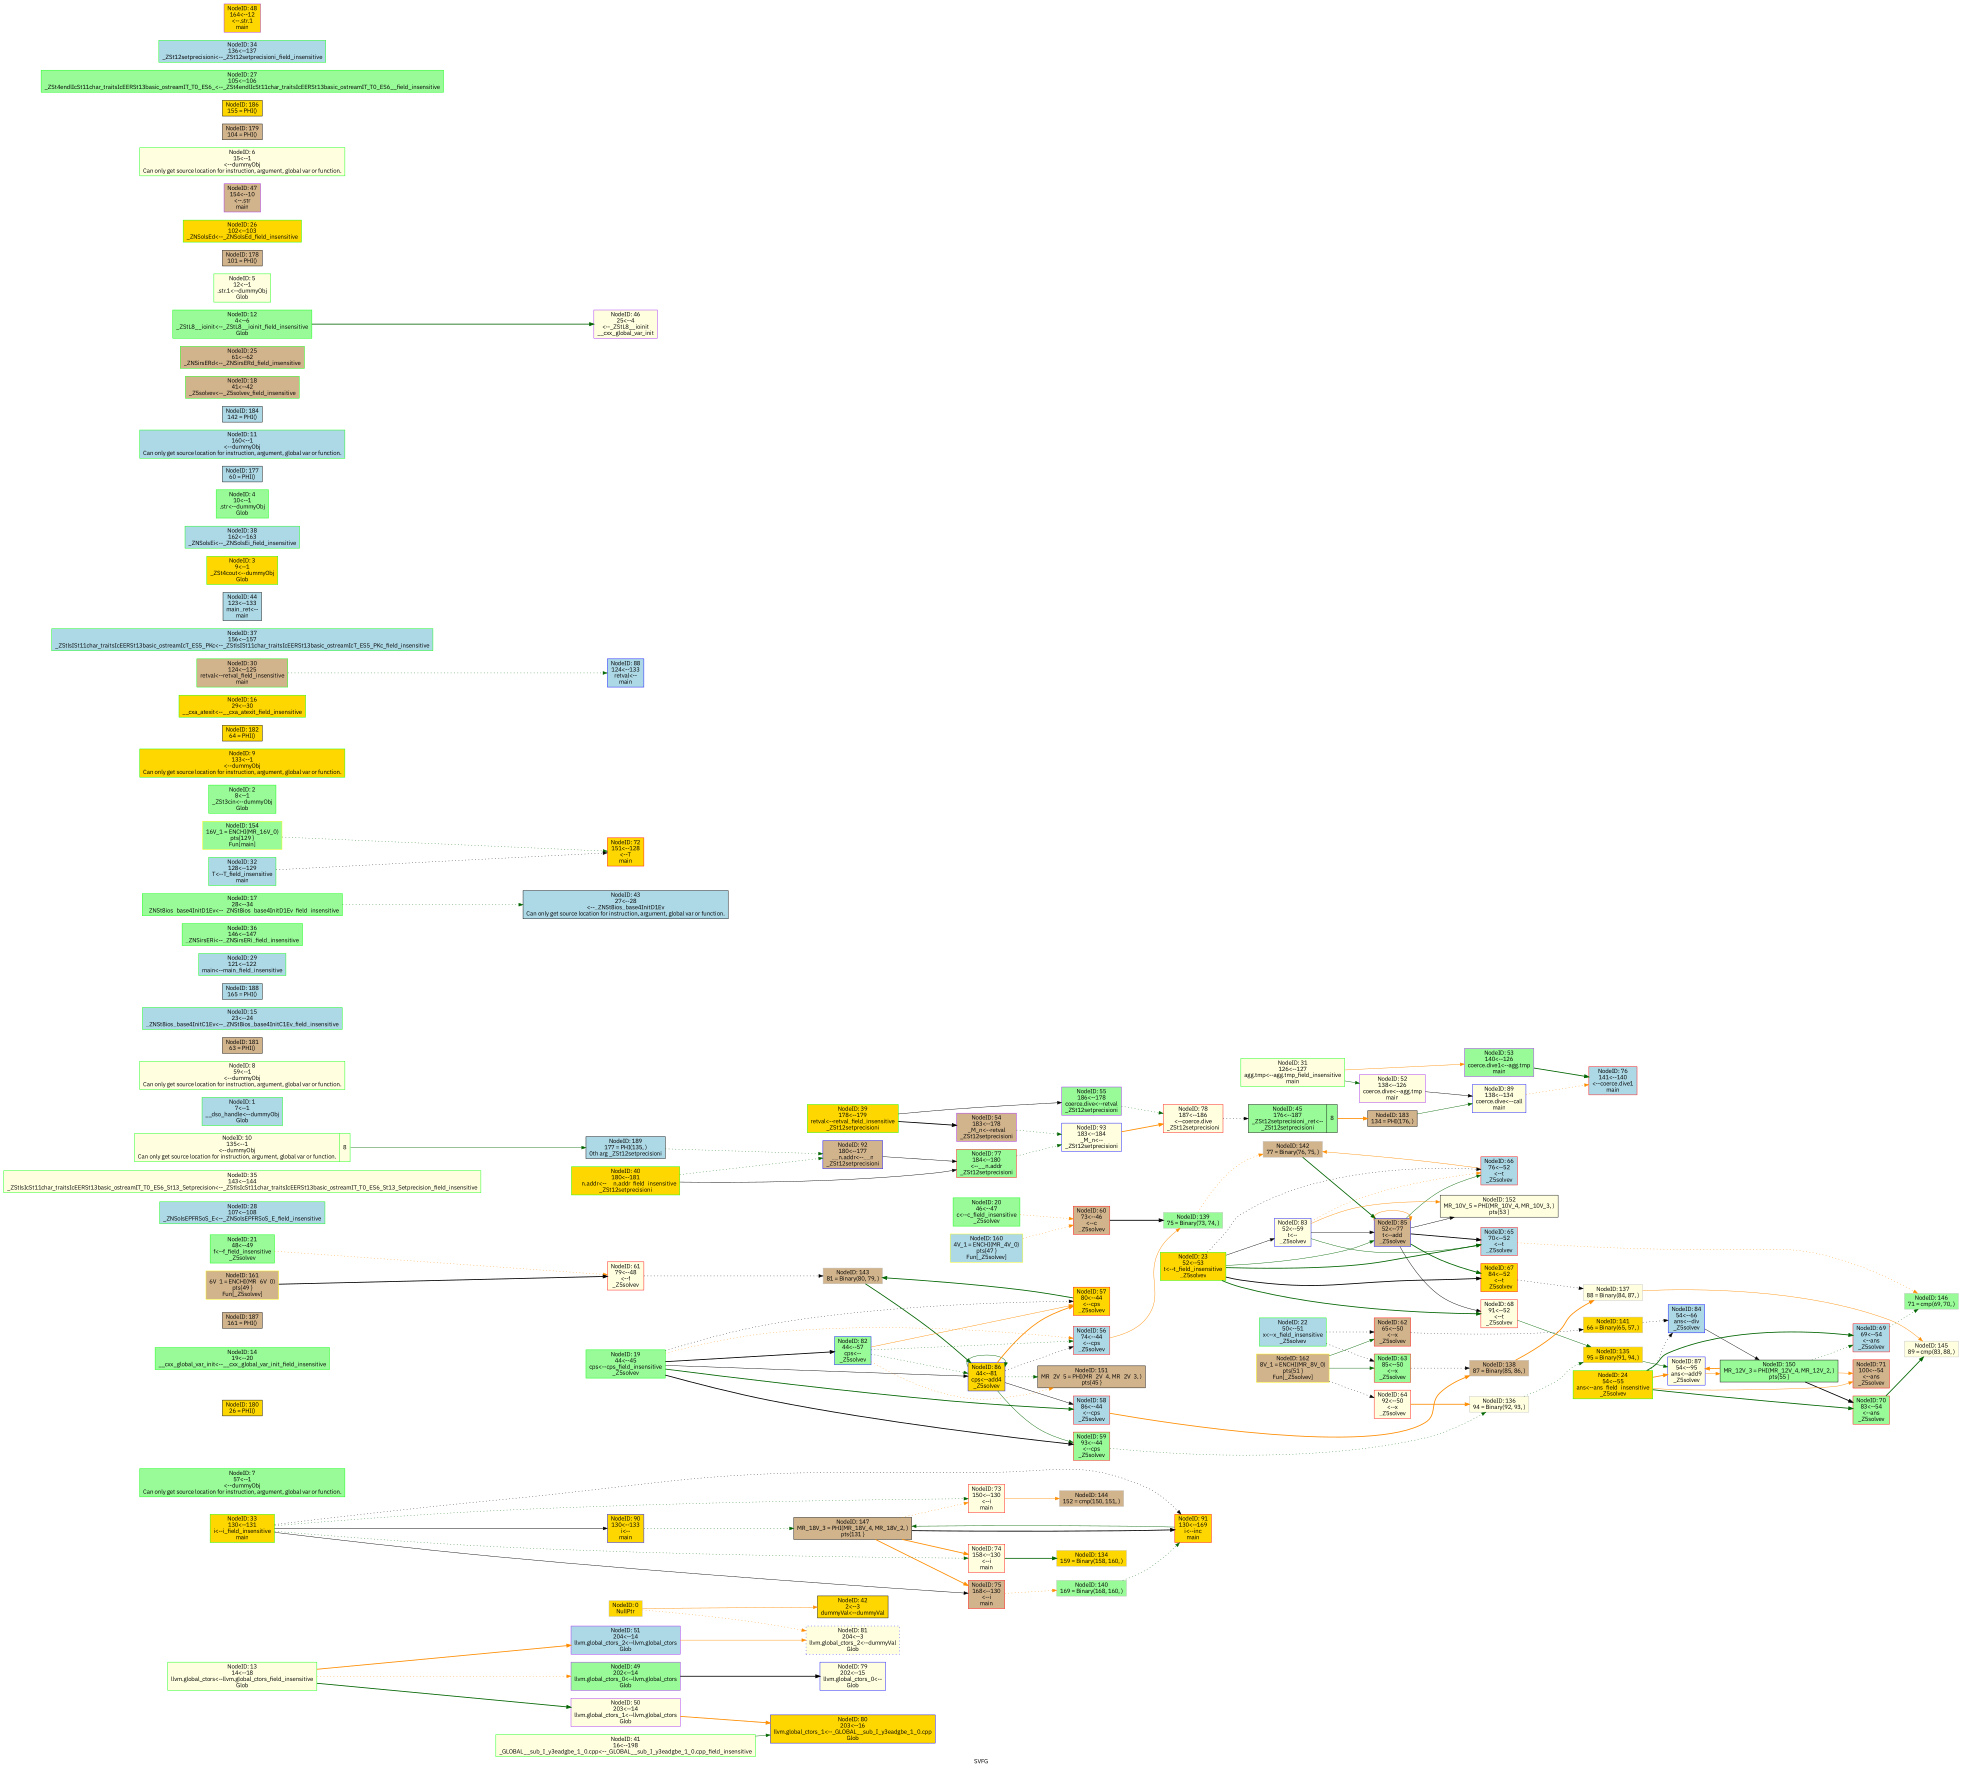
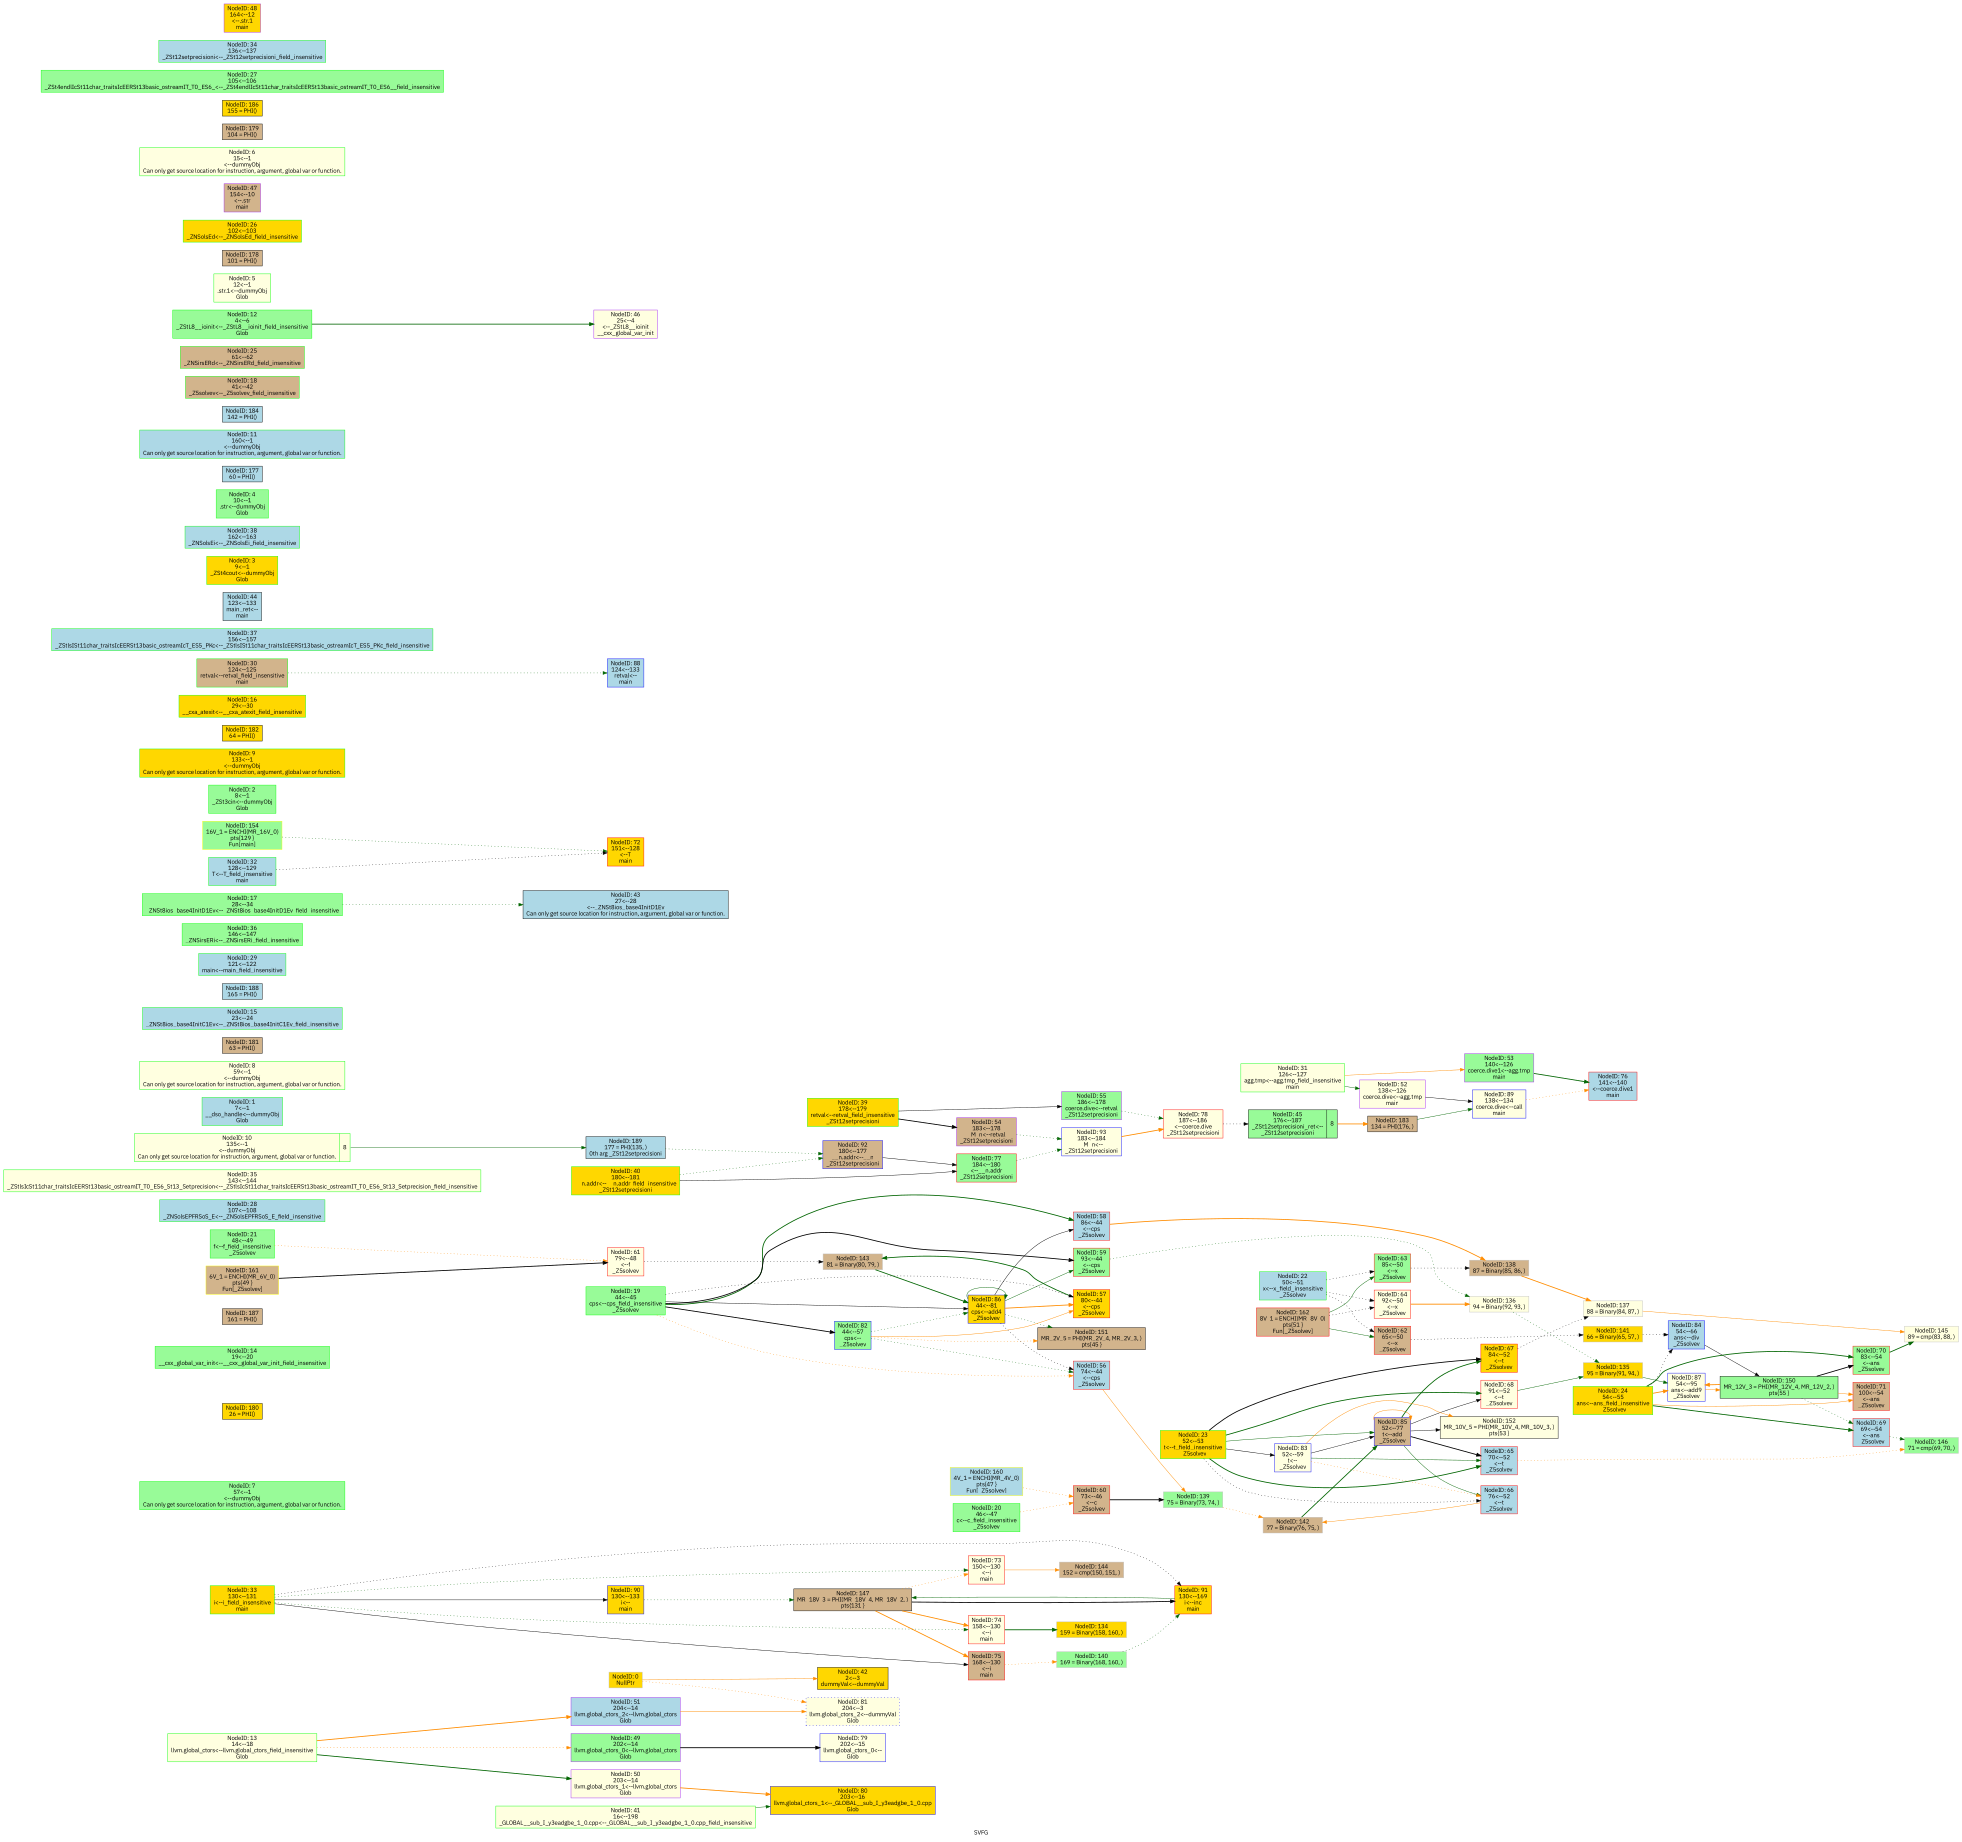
edge "NodeID: 22" -> "NodeID: 64": added
node "NodeID: 162": color yellow -> red
